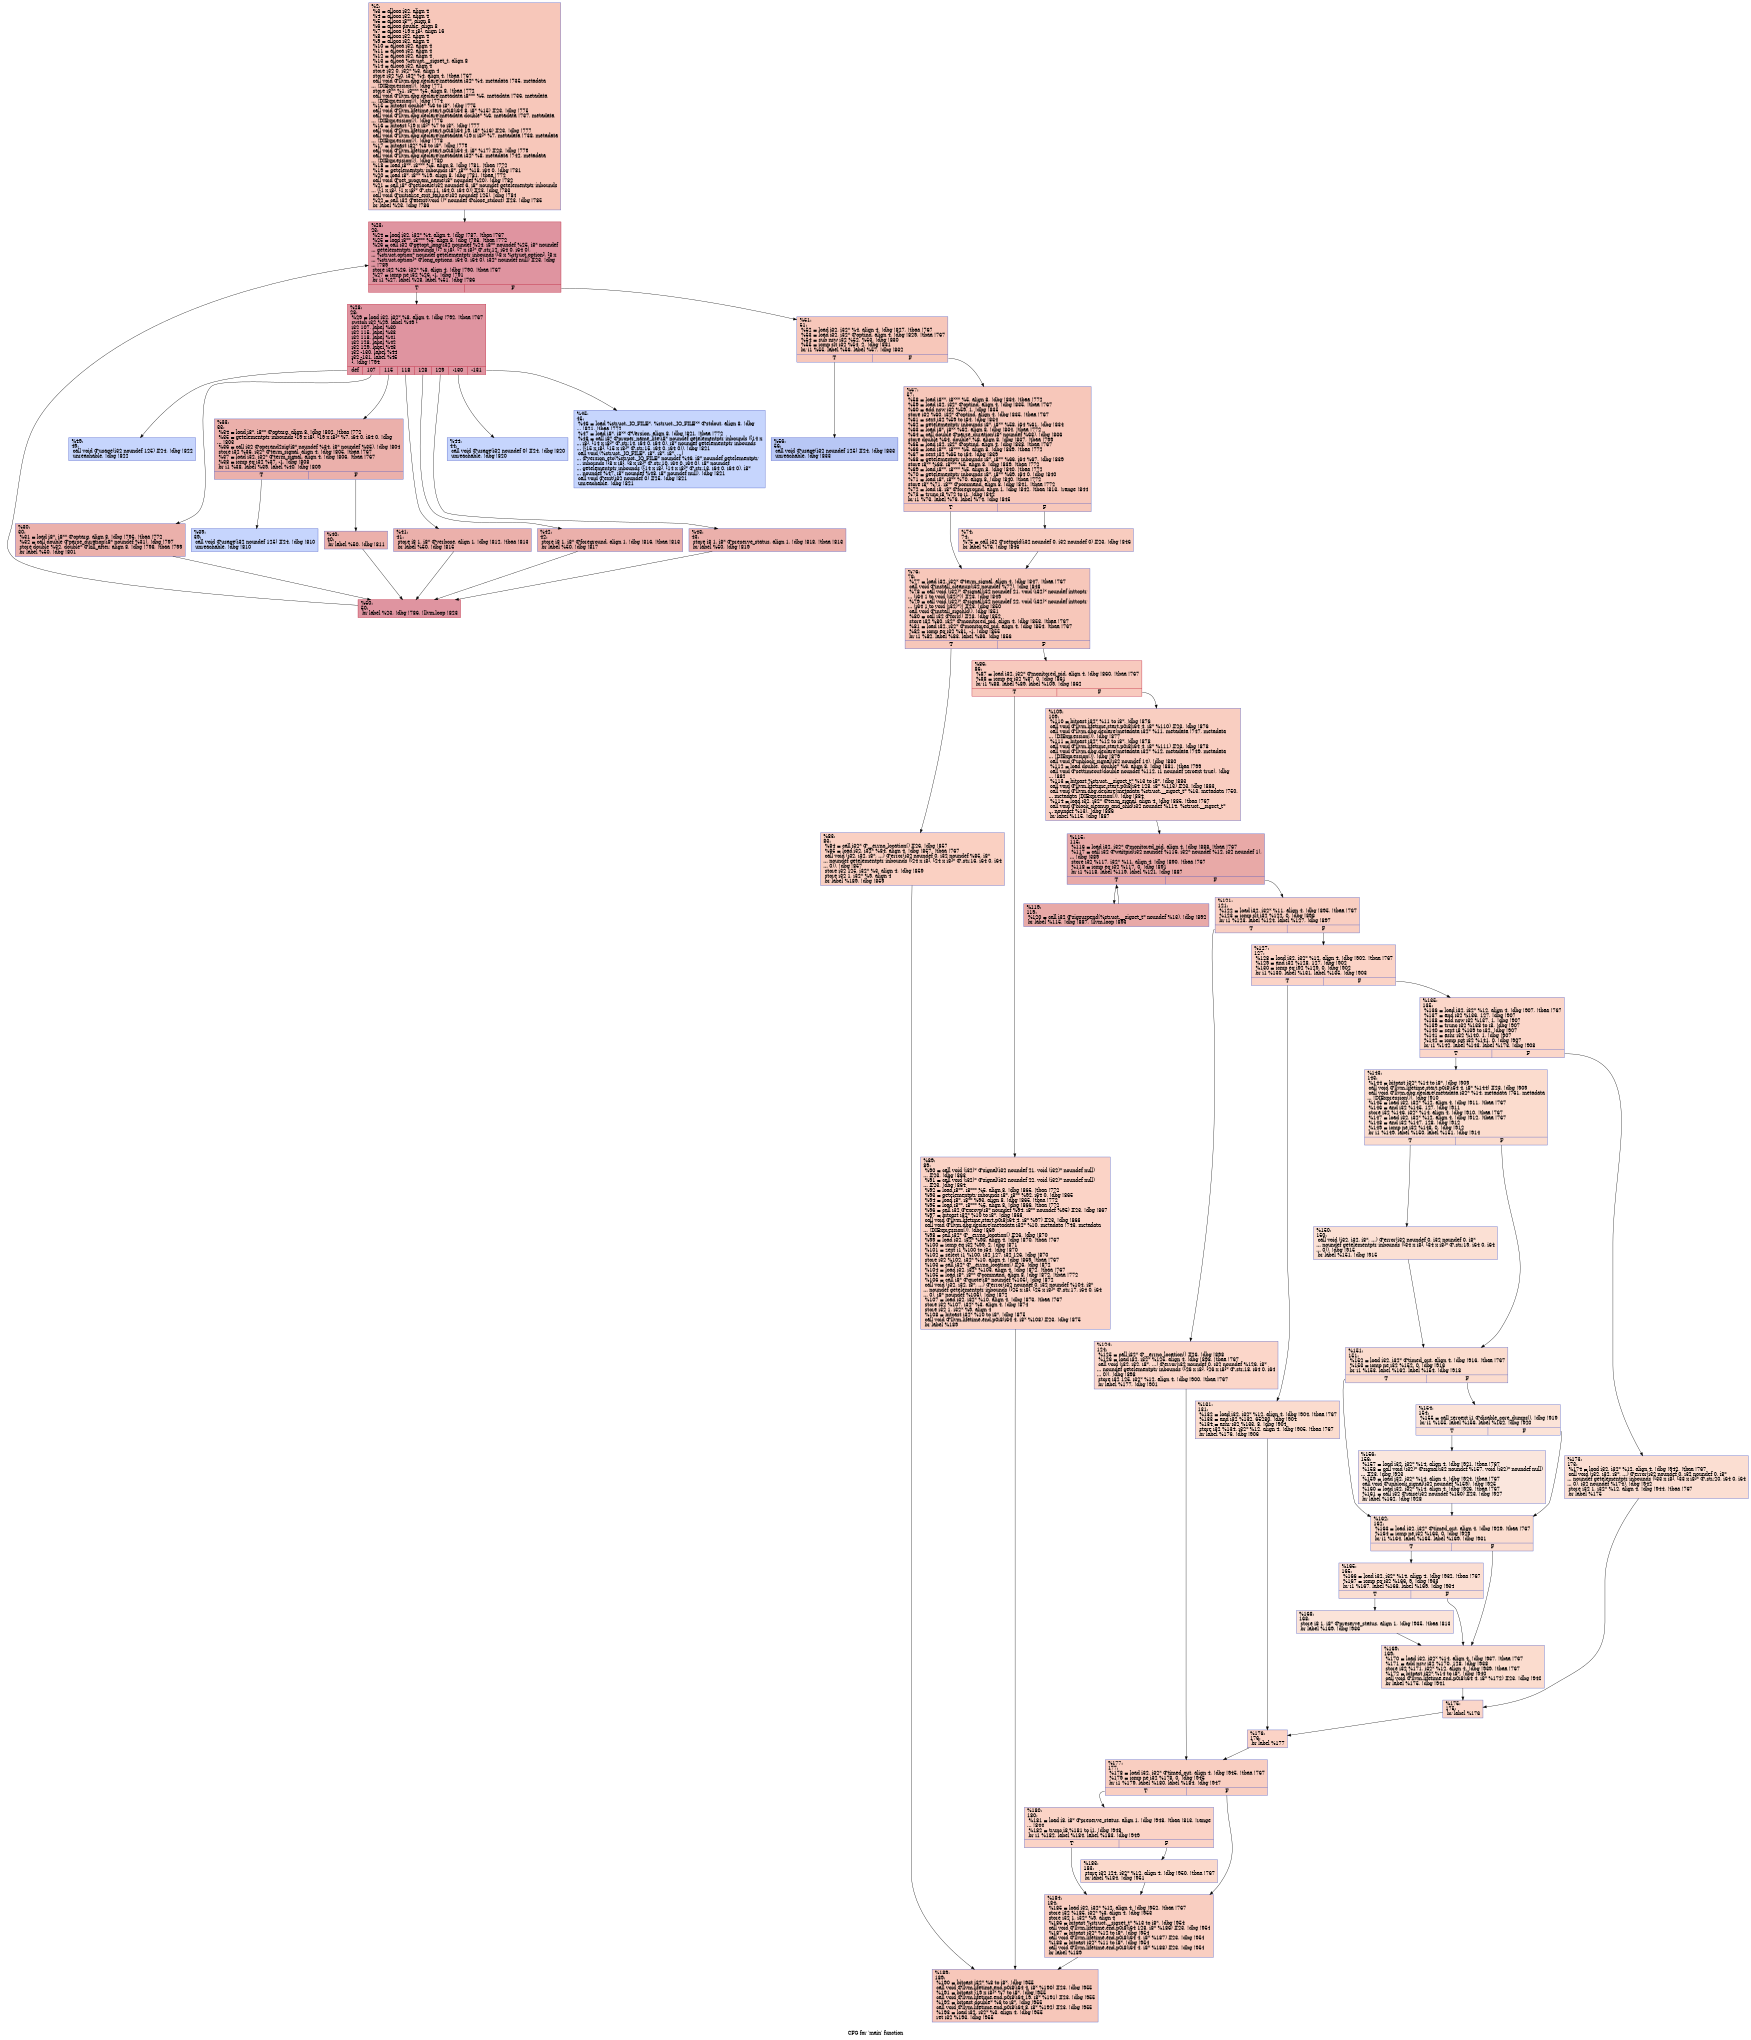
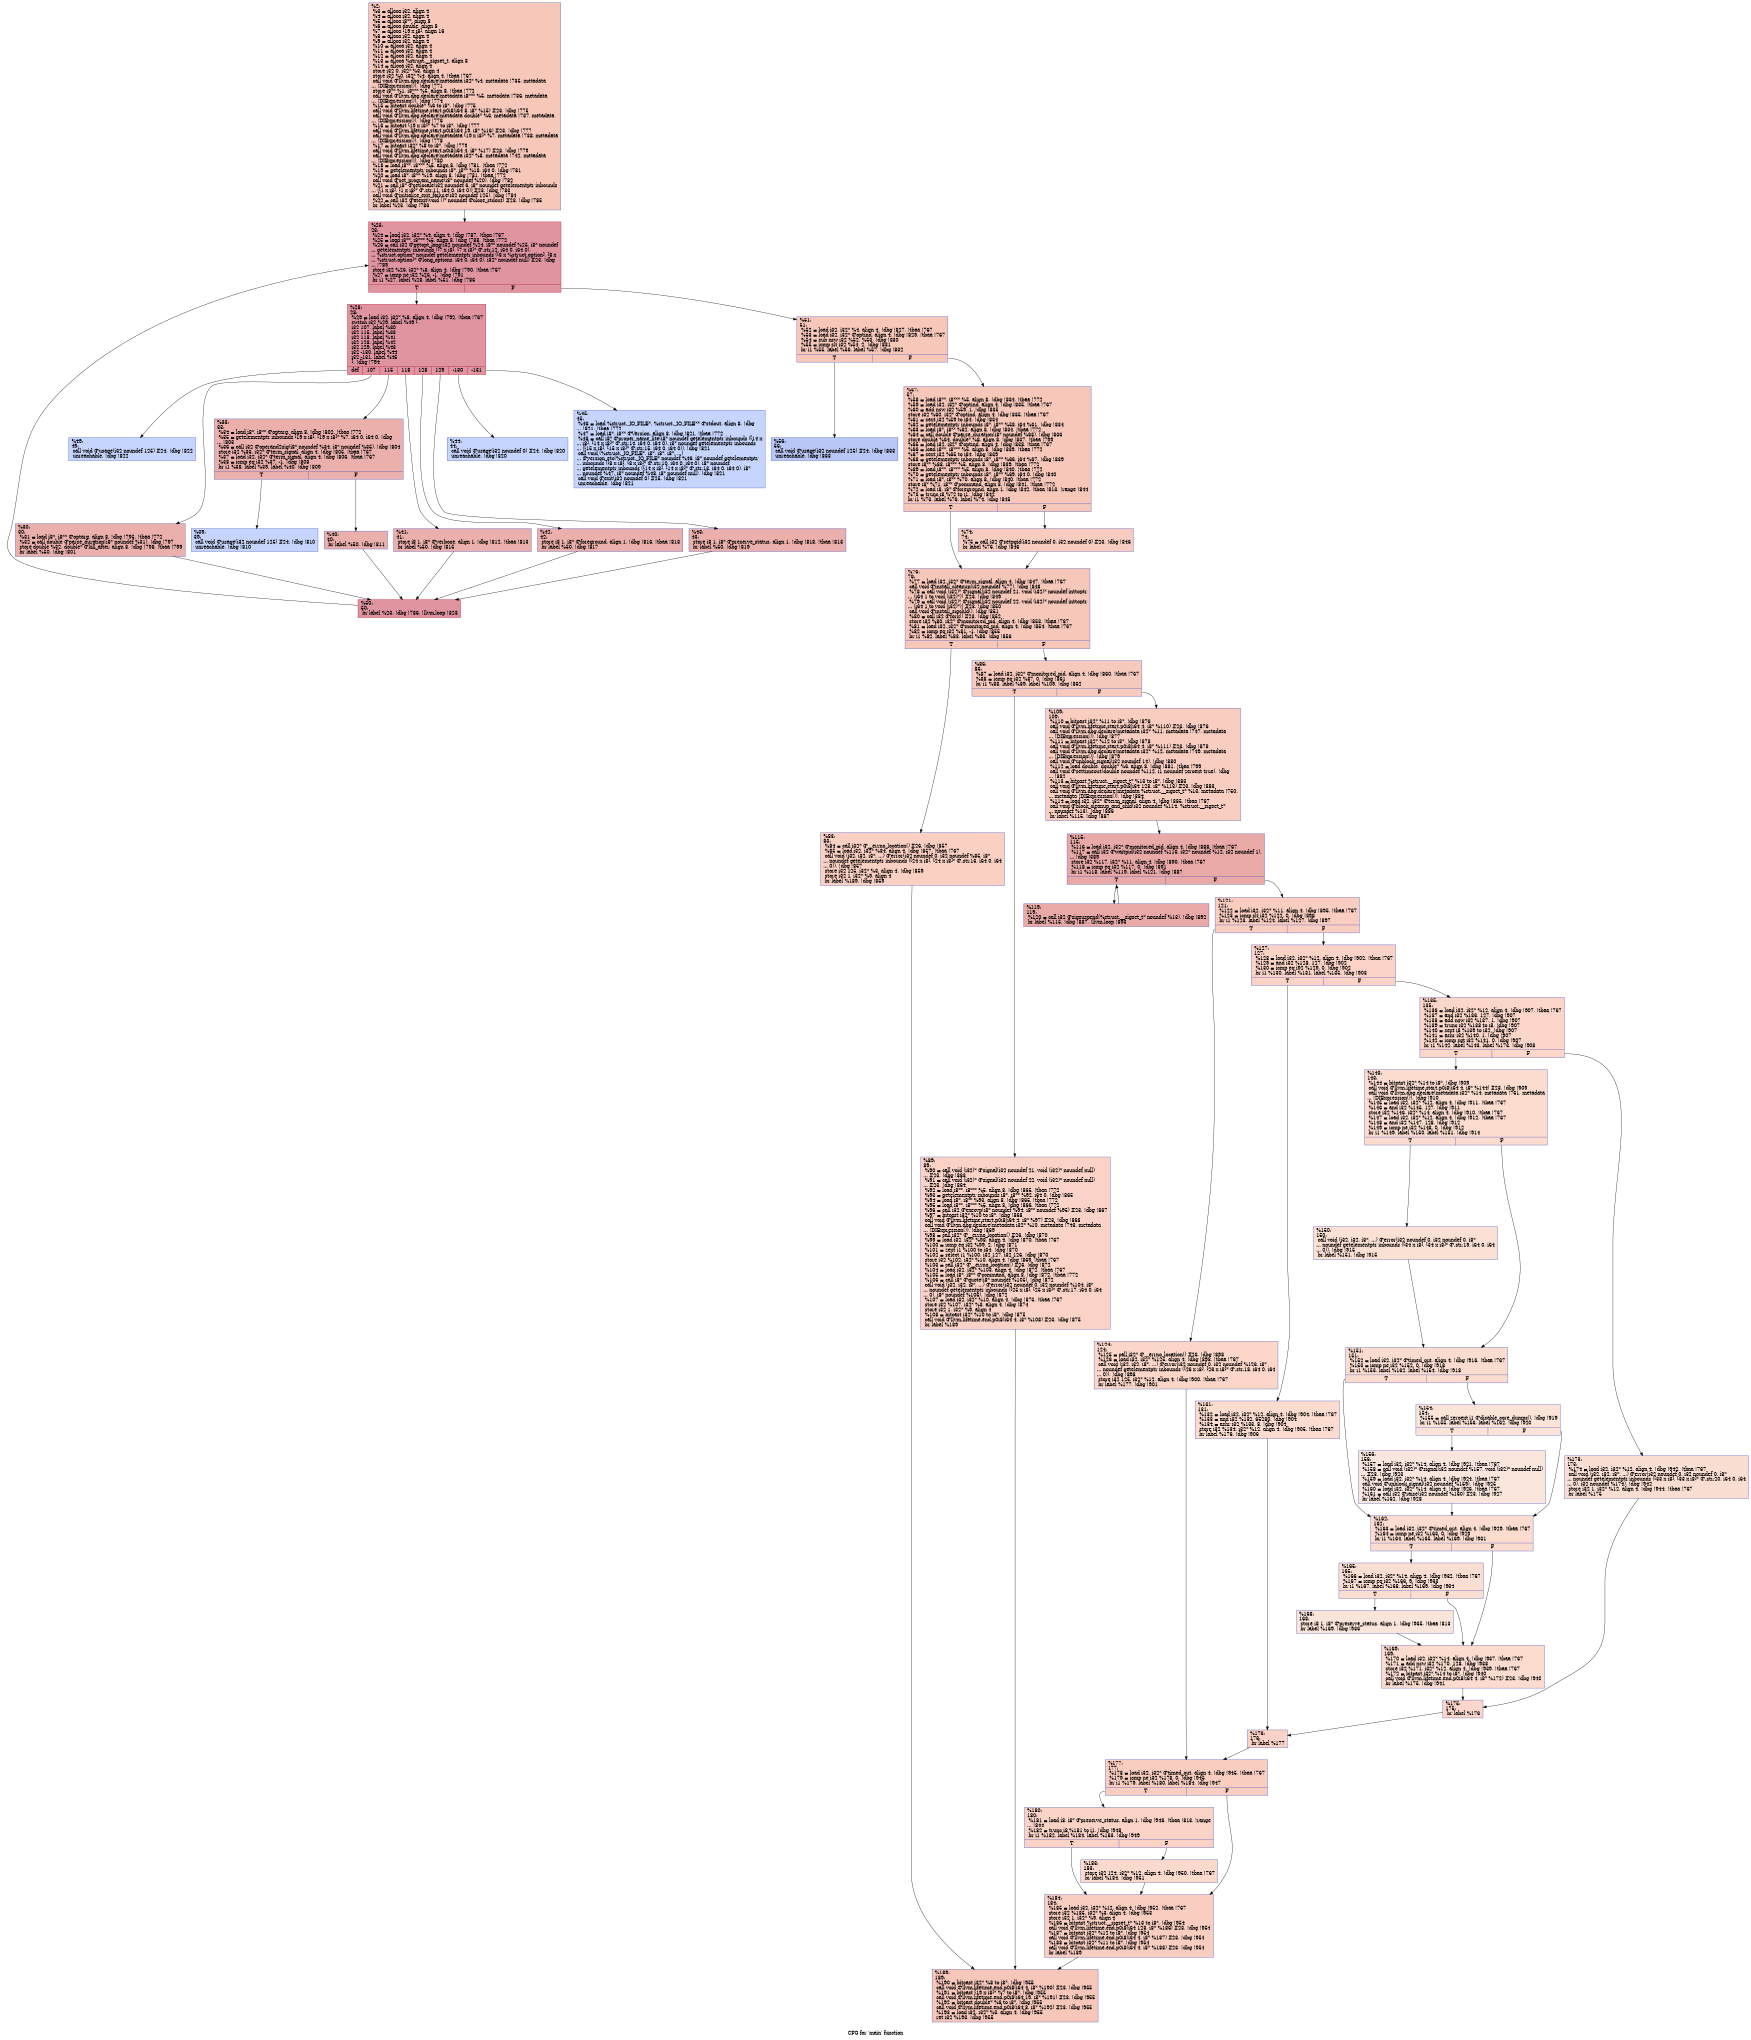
node "%86:": color #b70d28ff -> #3d50c3ff
